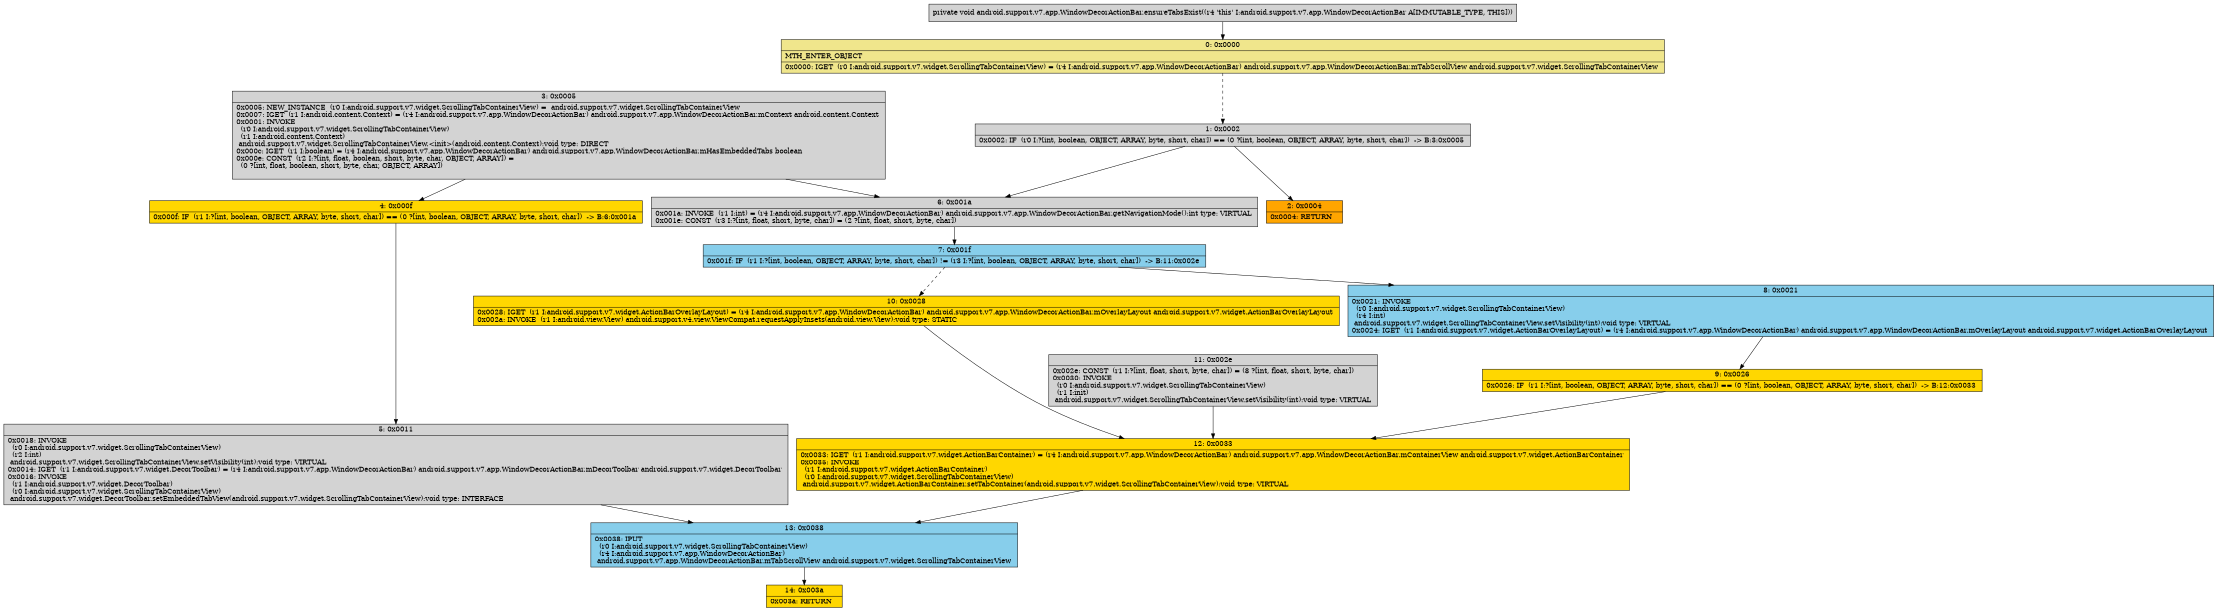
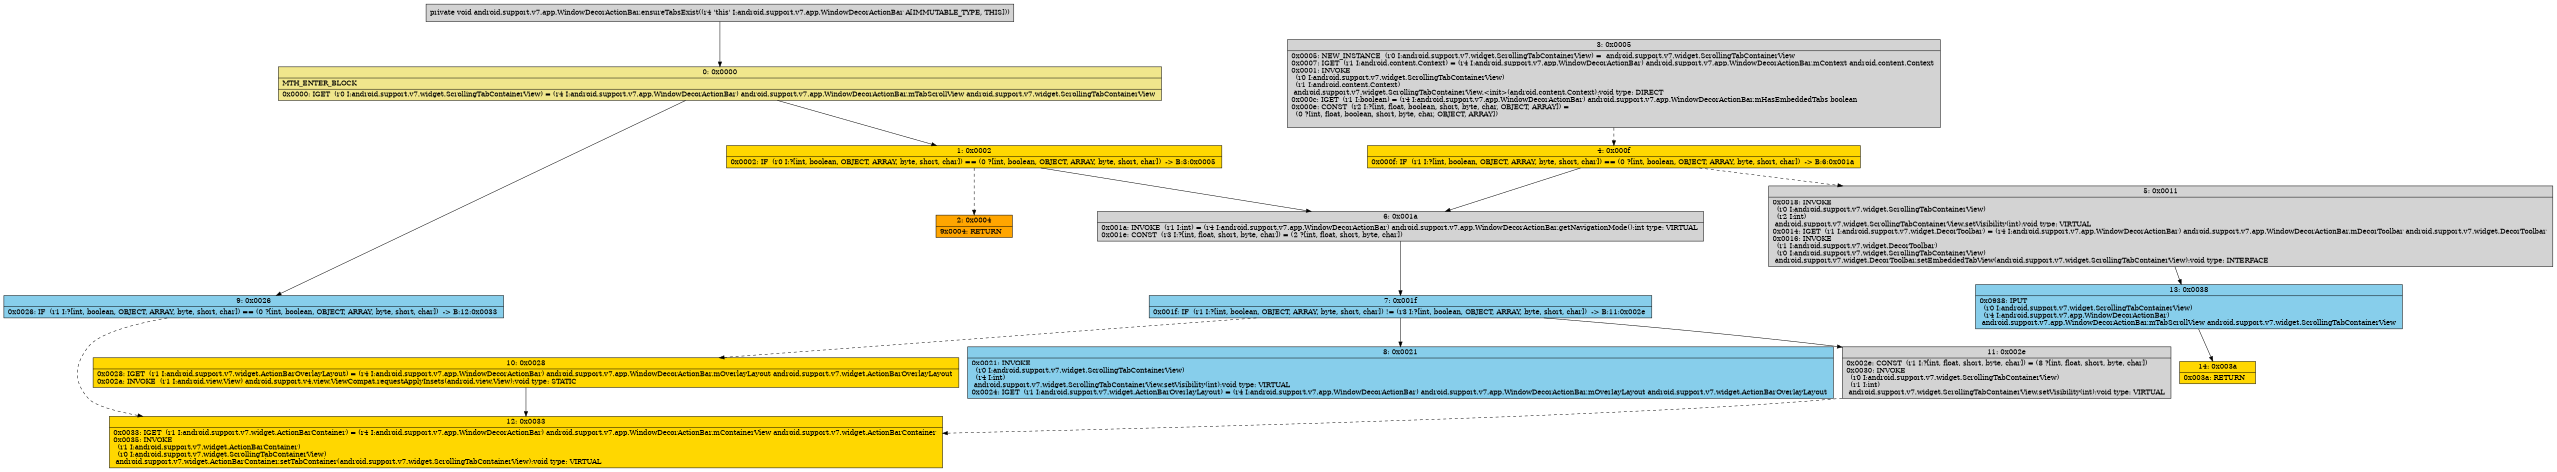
node "0: 0x0000": text "MTH_ENTER_OBJECT" -> "MTH_ENTER_BLOCK"
edge "0: 0x0000" -> "1: 0x0002": style dashed -> solid
node "1: 0x0002": fillcolor lightgrey -> gold
edge "1: 0x0002" -> "2: 0x0004": style solid -> dashed
edge "3: 0x0005" -> "6: 0x001a": now "4: 0x000f" -> "6: 0x001a"
edge "3: 0x0005" -> "4: 0x000f": style solid -> dashed
node "2: 0x0004": text "0x0004: RETURN" -> "9x0004: RETURN"
edge "4: 0x000f" -> "5: 0x0011": style solid -> dashed
edge "7: 0x001f" -> "11: 0x002e": added
edge "8: 0x0021" -> "9: 0x0026": now "0: 0x0000" -> "9: 0x0026"
node "9: 0x0026": fillcolor gold -> skyblue
node "11: 0x002e": text "(r1 I:init)" -> "(r1 I:int)"
edge "9: 0x0026" -> "12: 0x0033": style solid -> dashed
edge "11: 0x002e" -> "12: 0x0033": style solid -> dashed
edge "12: 0x0033" -> "13: 0x0038": removed
node "13: 0x0038": text "0x0038: IPUT" -> "0x0938: IPUT"
